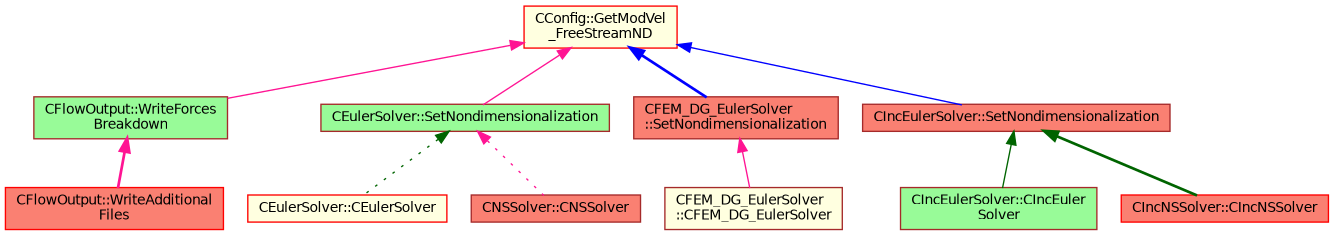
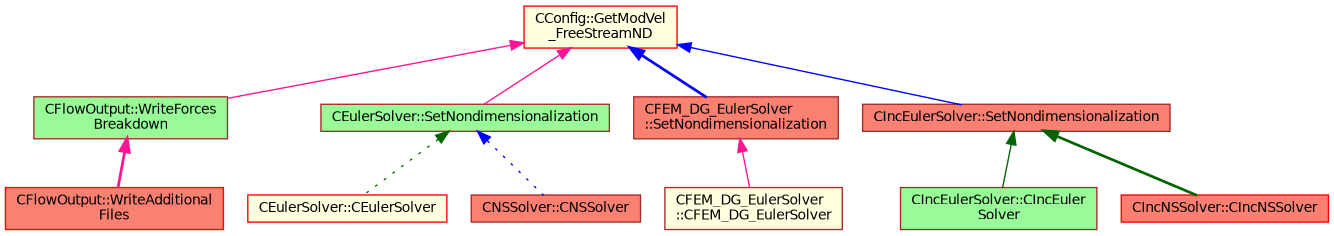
edge "CNSSolver::CNSSolver" -> "CEulerSolver::SetNondimensionalization": color deeppink -> blue
